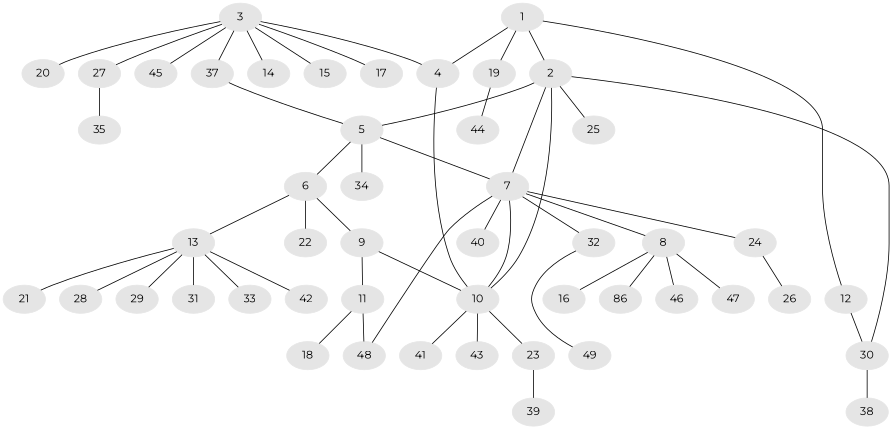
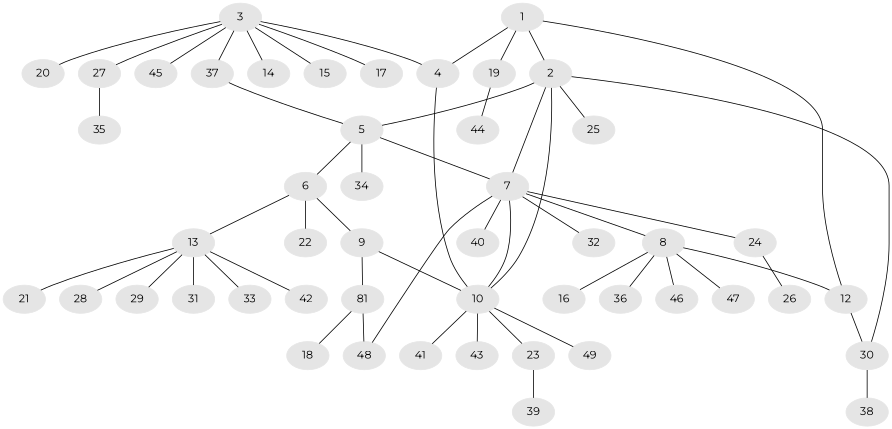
edge "8" -- "12": added
edge "32" -- "49": now "10" -- "49"
node "11": label "11" -> "81"
node "86": label "86" -> "36"
